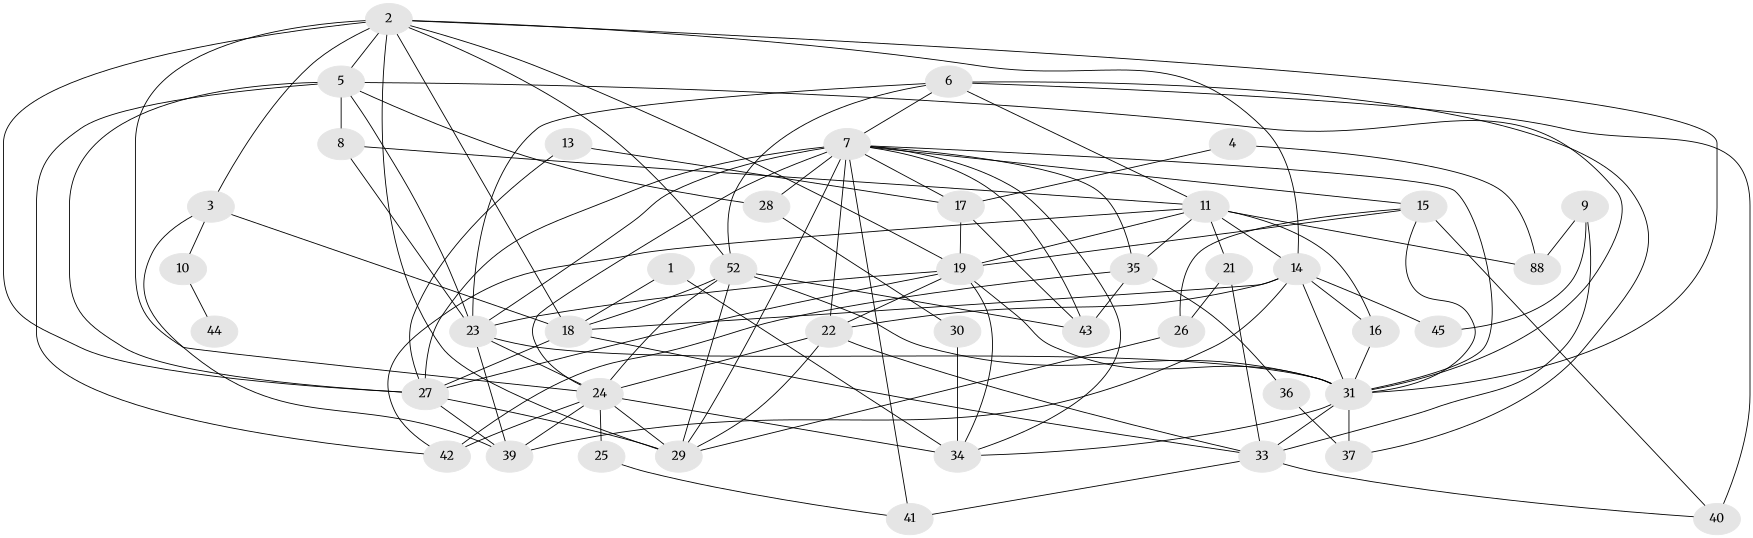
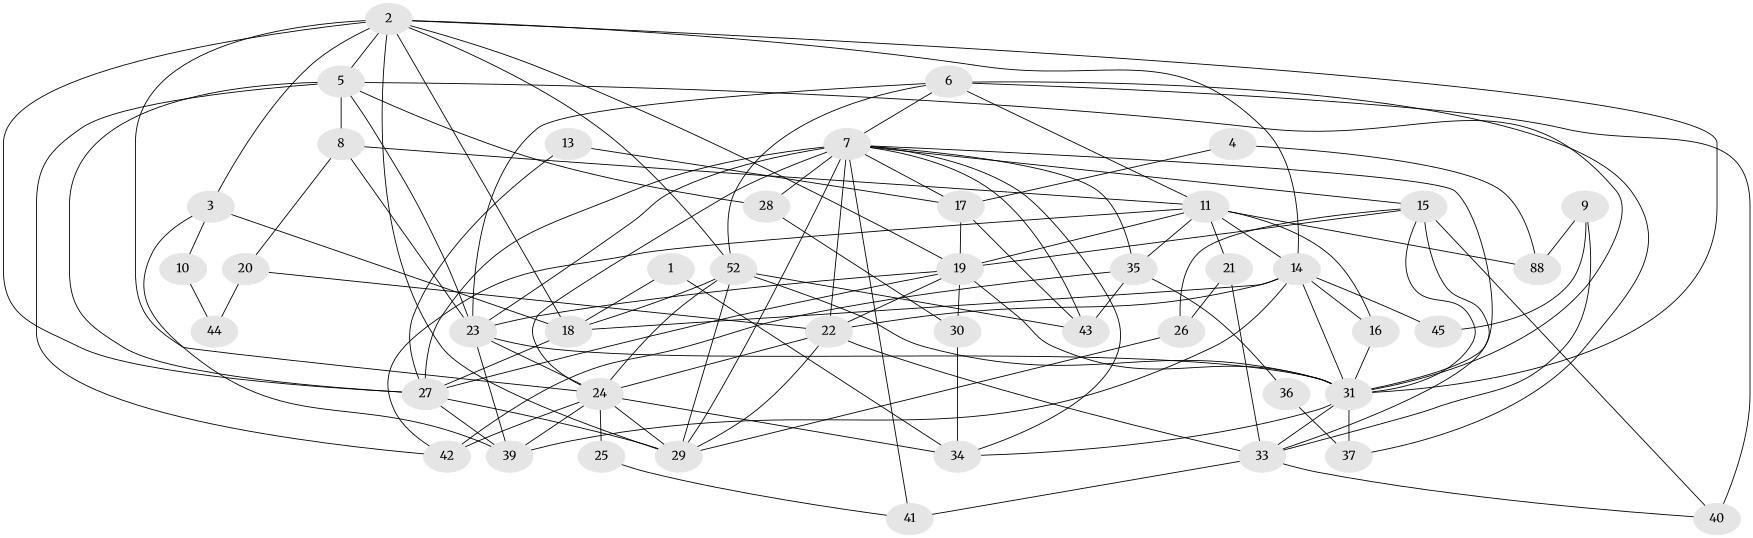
node "20": added
edge "19" -- "34": now "19" -- "30"
edge "18" -- "33": now "15" -- "33"
